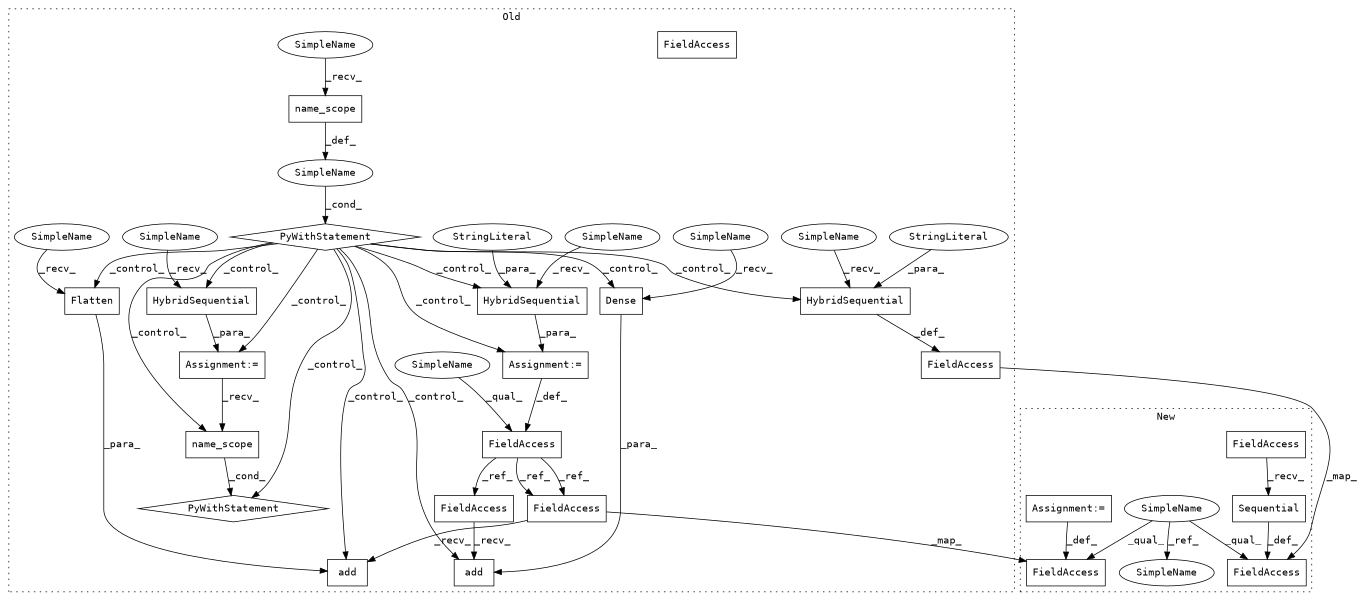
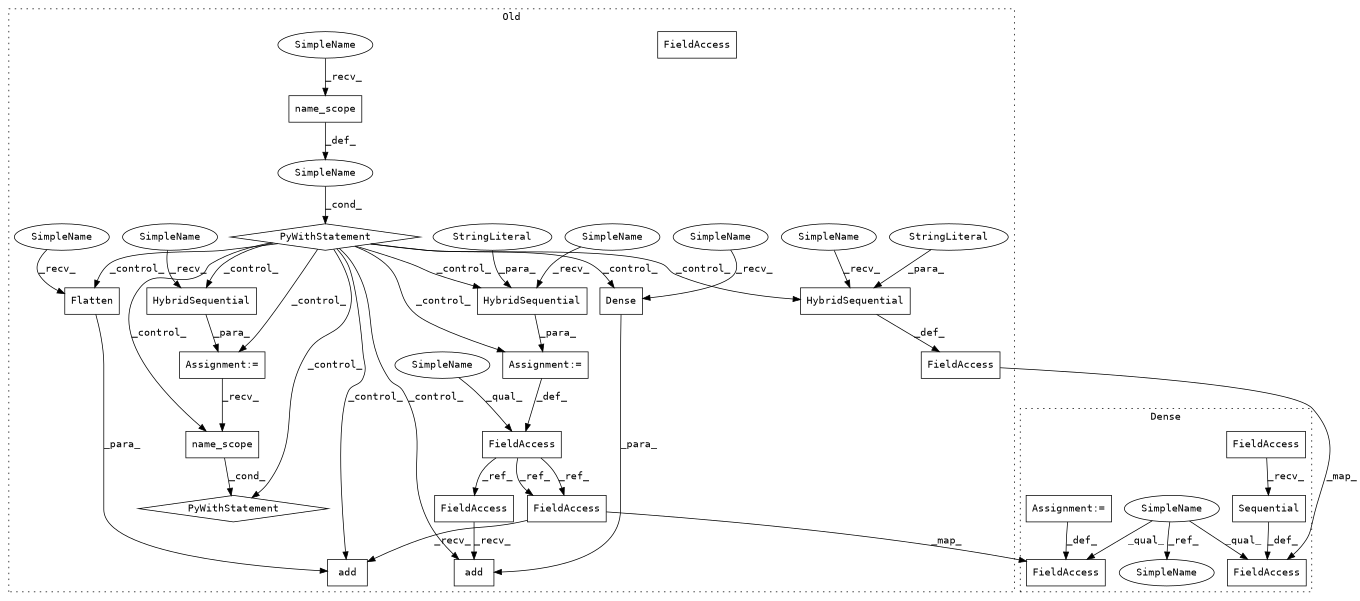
cluster "New": label "New" -> "Dense"
